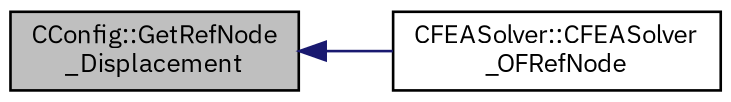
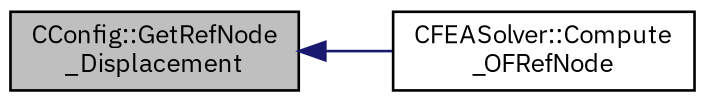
node "CFEASolver::CFEASolver _OFRefNode": label "CFEASolver::CFEASolver _OFRefNode" -> "CFEASolver::Compute _OFRefNode"
